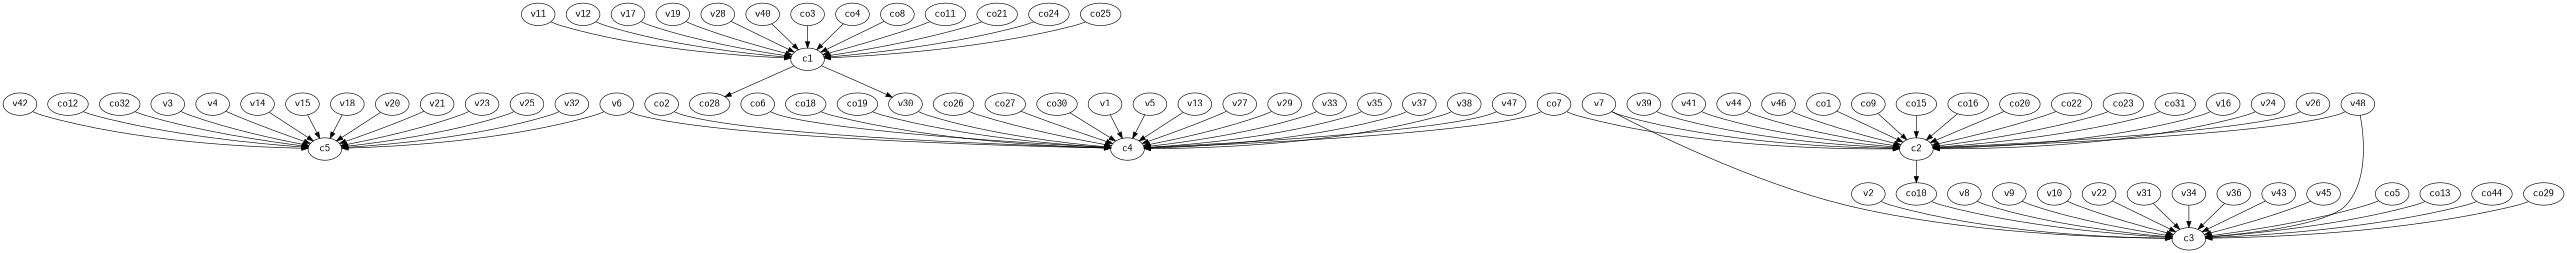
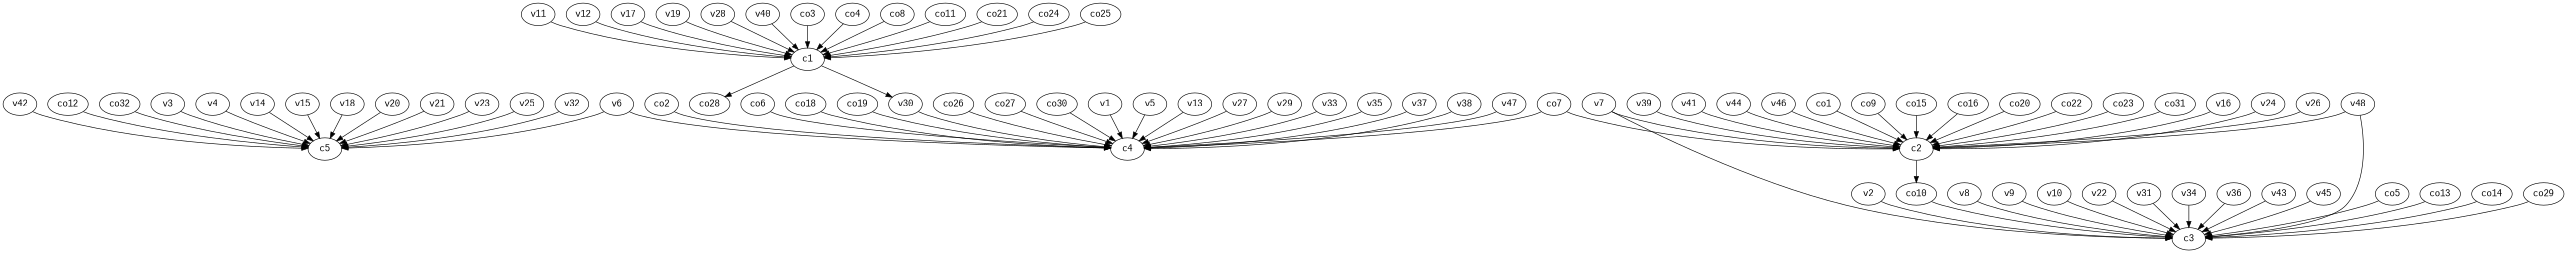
node "co44": label "co44" -> "co14"
